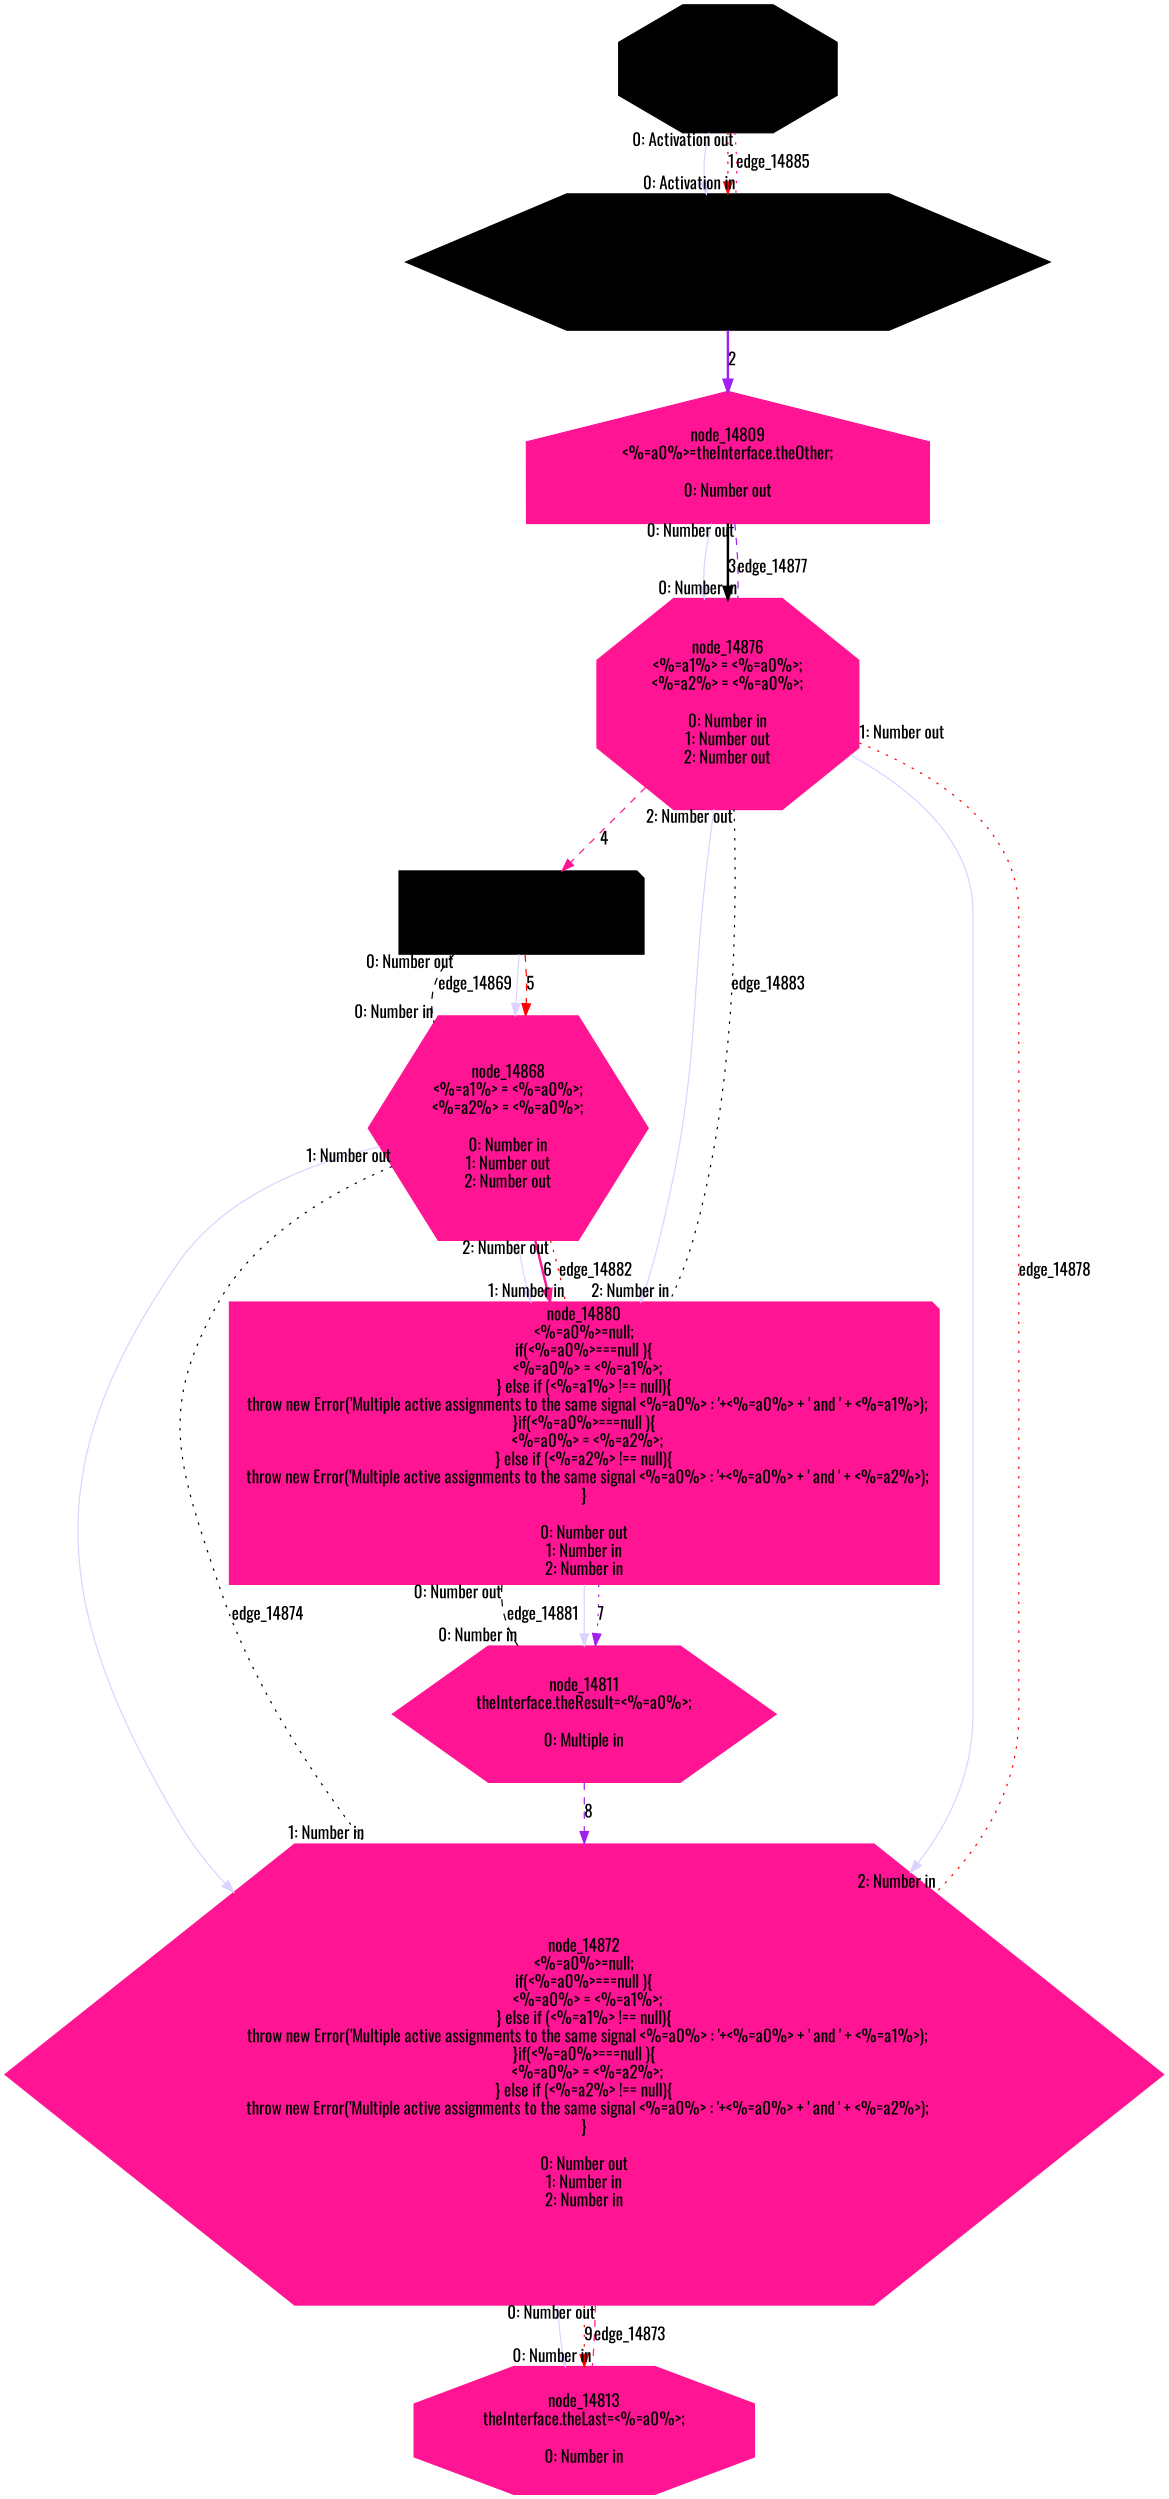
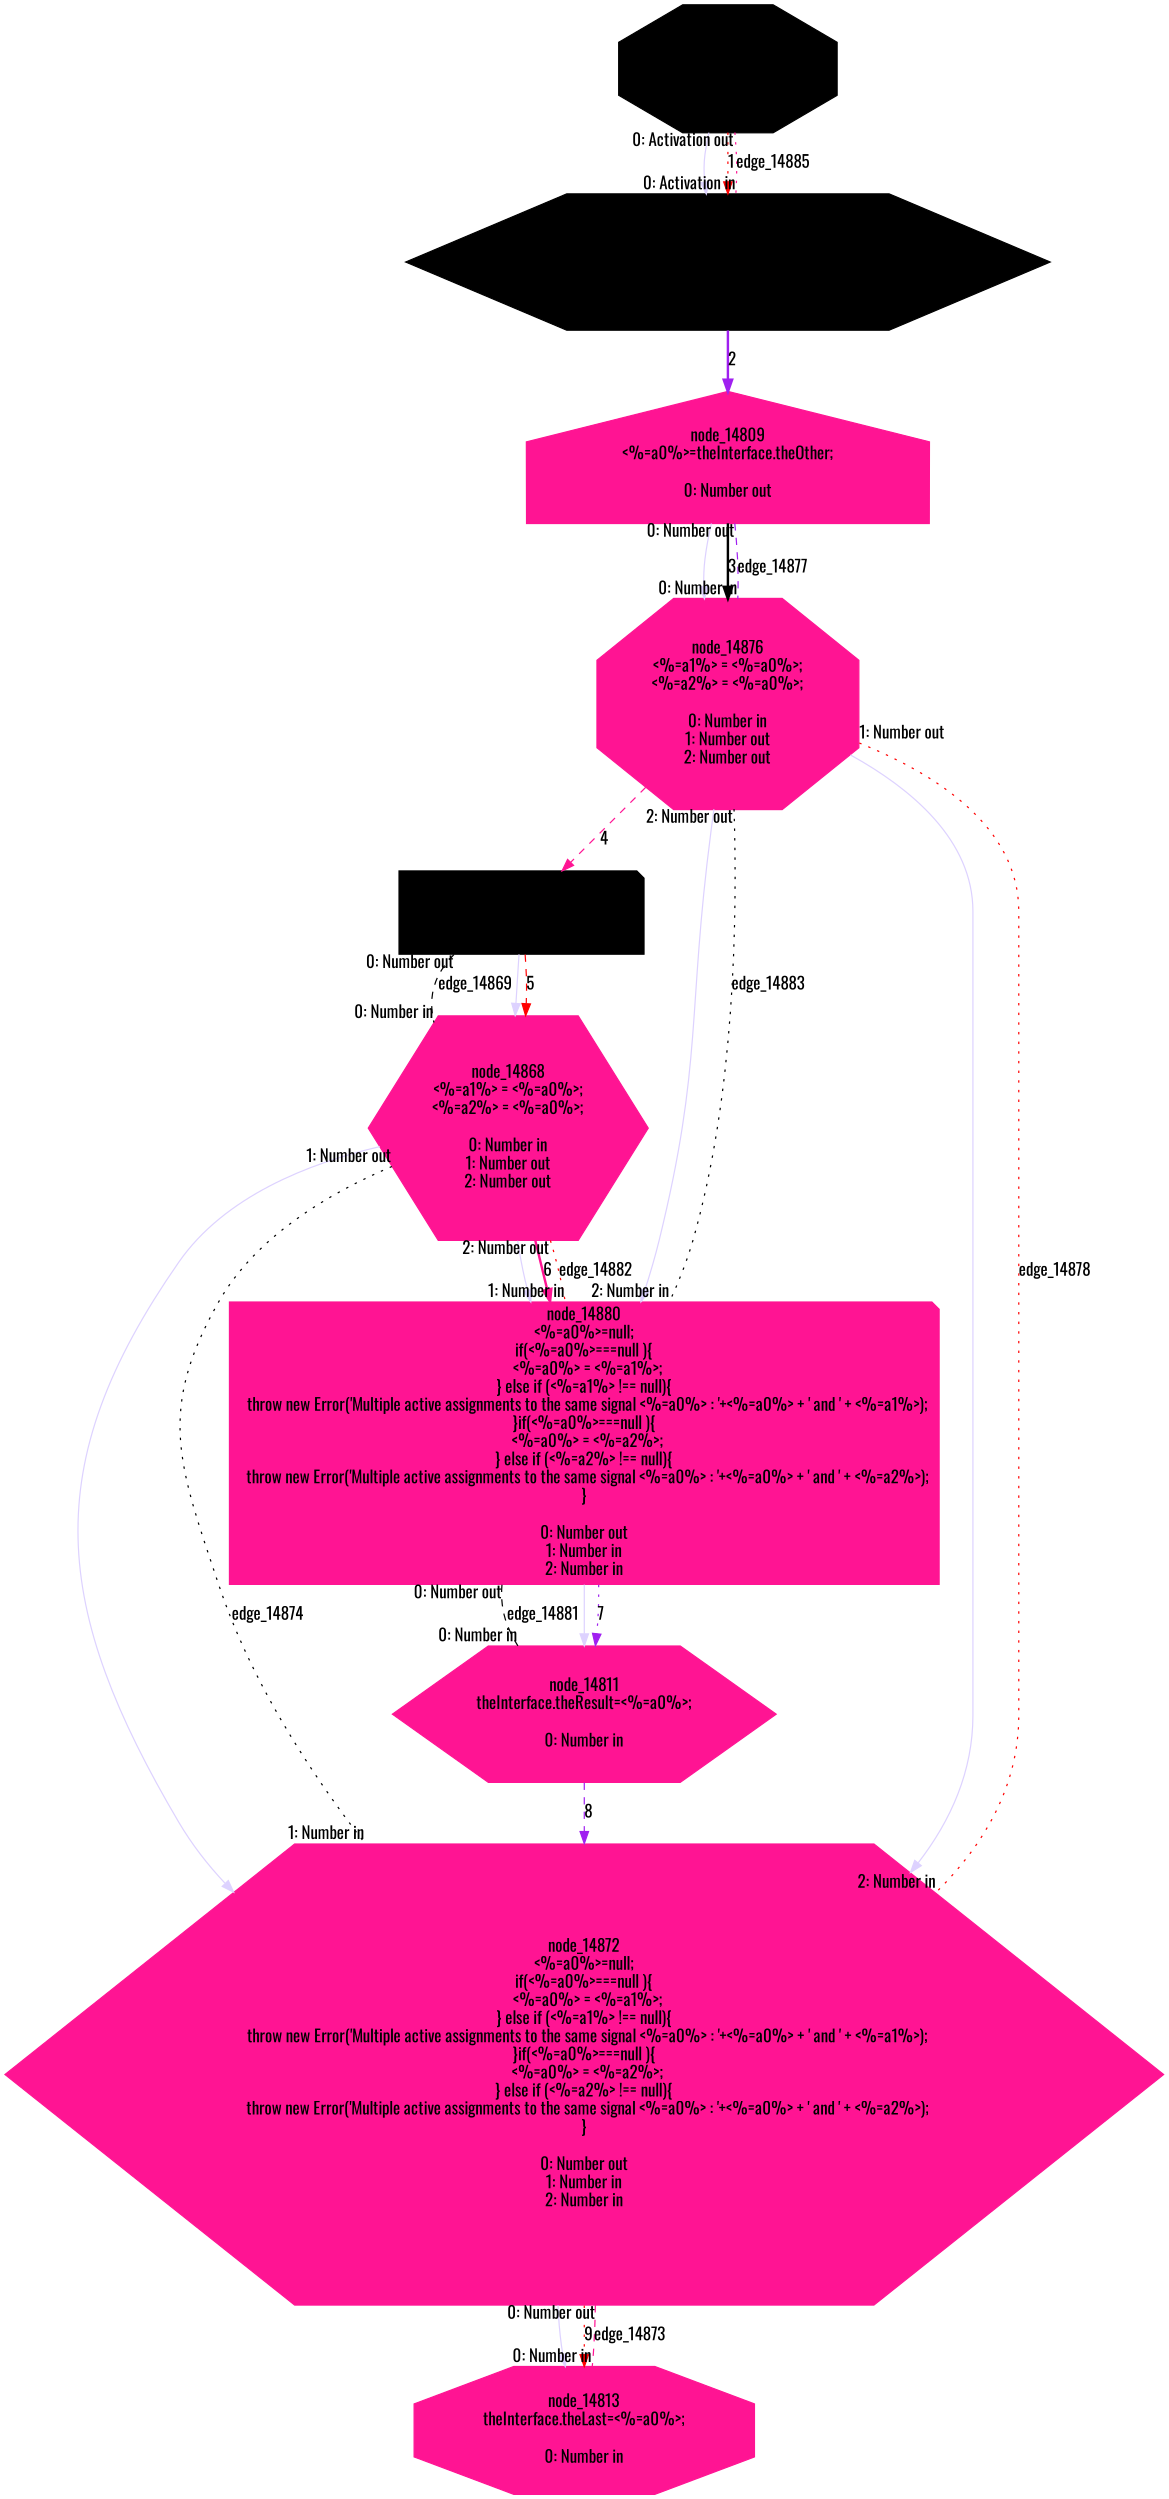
node "node_14811 theInterface.theResult=<%=a0%>; 0: Multiple in": label "node_14811 theInterface.theResult=<%=a0%>; 0: Multiple in" -> "node_14811 theInterface.theResult=<%=a0%>; 0: Number in"
